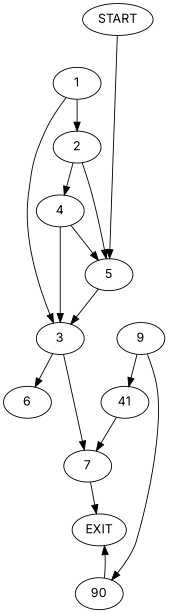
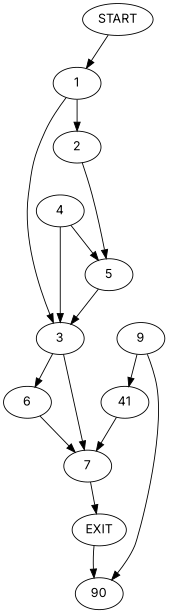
edge "START" -> "5": now "START" -> "1"
edge "2" -> "4": removed
edge "6" -> "7": added
edge "90" -> "EXIT": reversed
